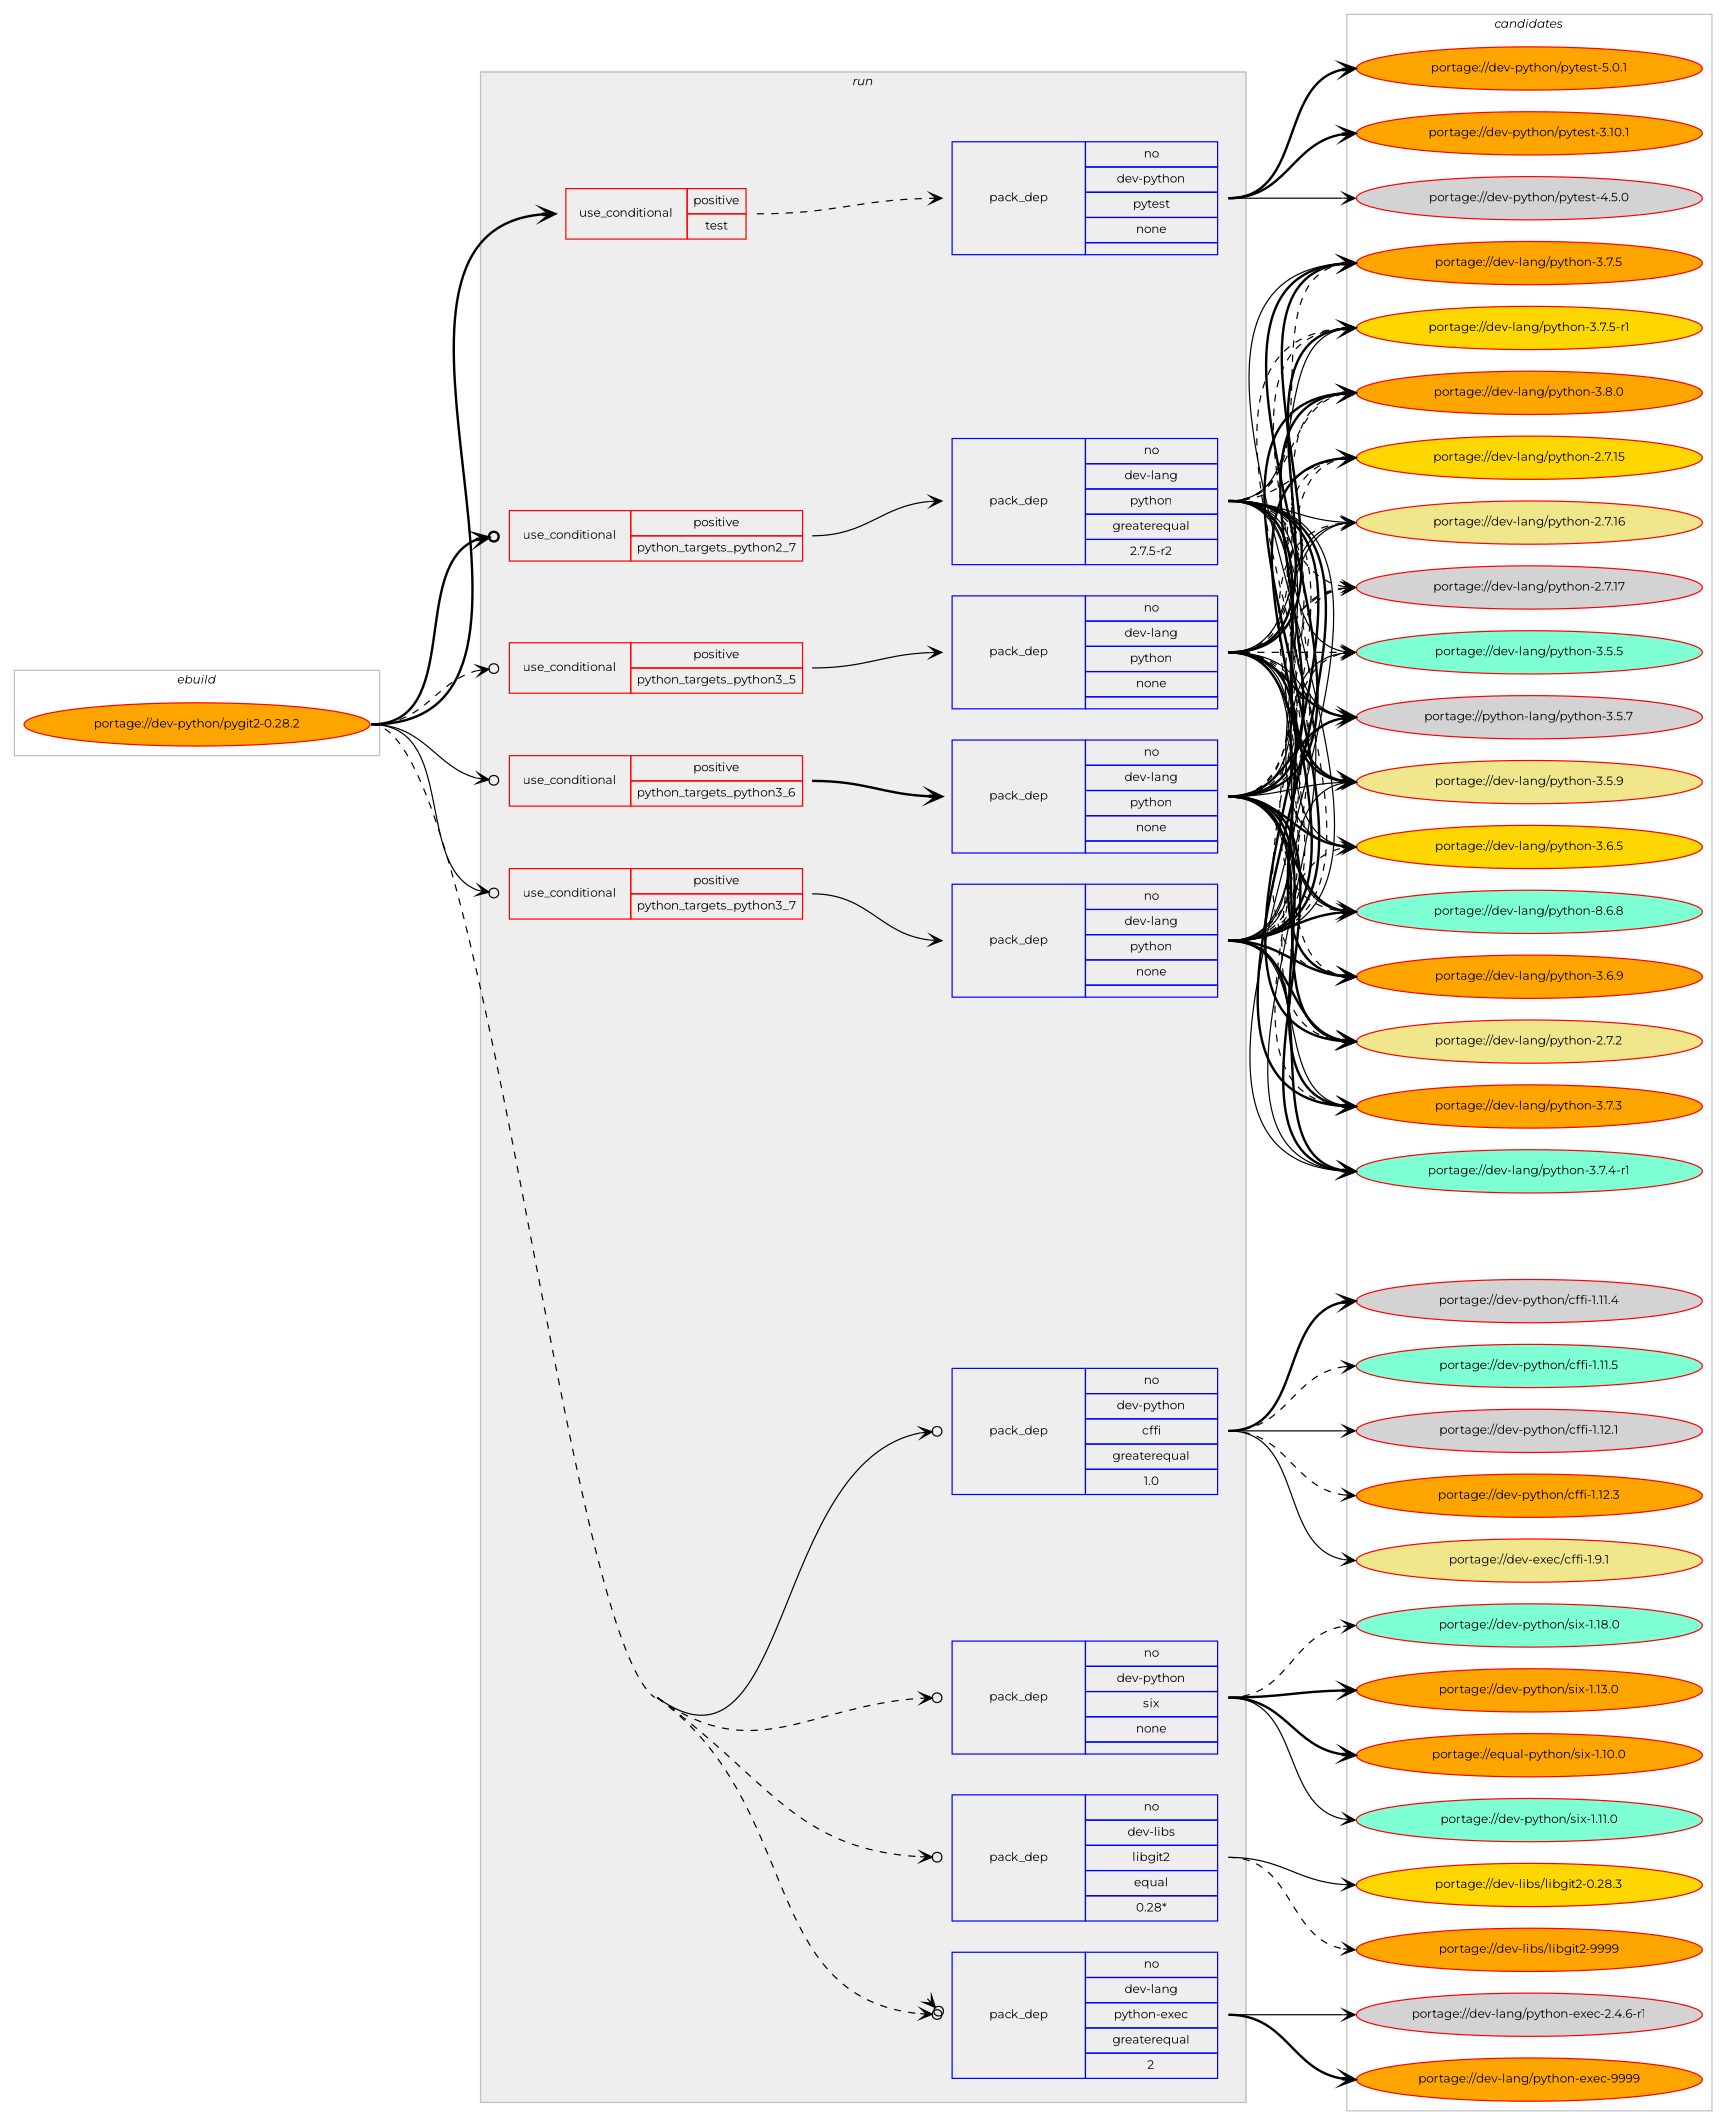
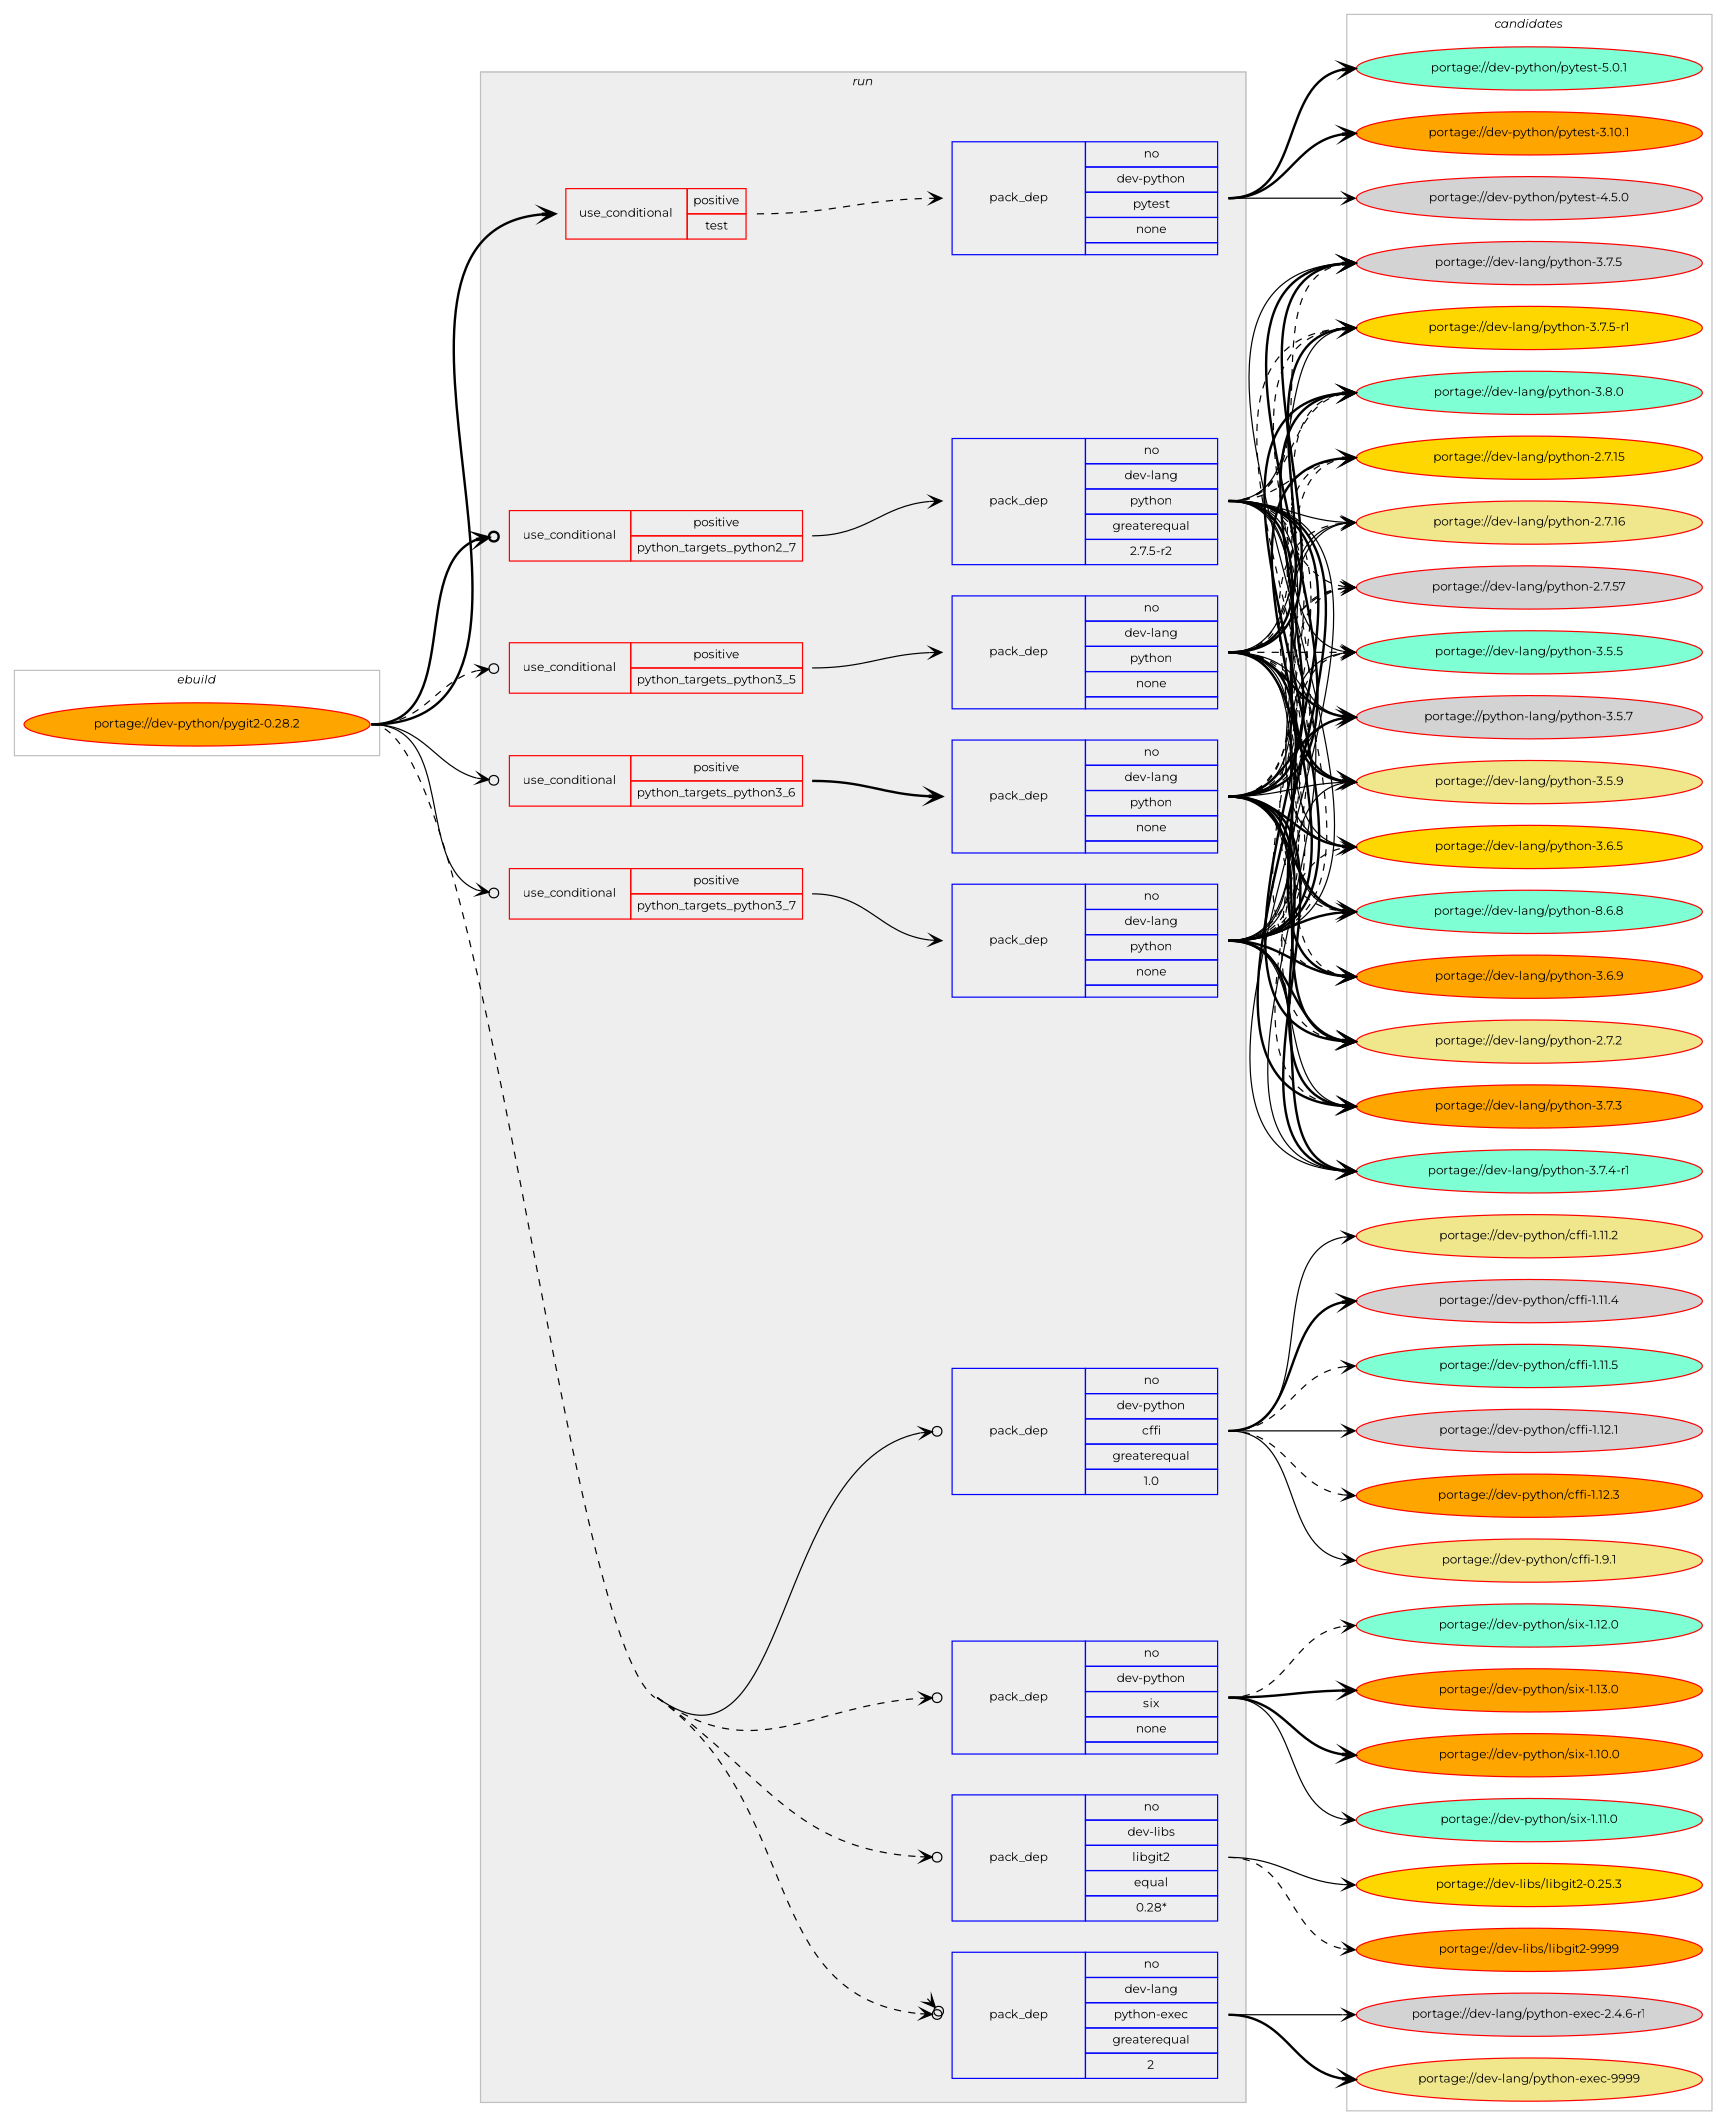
node "portage://dev-python/pytest-5.0.1": fillcolor orange -> aquamarine
node "portage://dev-lang/python-3.7.5": fillcolor orange -> lightgrey
node "portage://dev-lang/python-3.8.0": fillcolor orange -> aquamarine
node "portage://dev-lang/python-2.7.17": label "portage://dev-lang/python-2.7.17" -> "portage://dev-lang/python-2.7.57"
node "portage://dev-python/cffi-1.11.2": added
node "portage://dev-exec/cffi-1.9.1": label "portage://dev-exec/cffi-1.9.1" -> "portage://dev-python/cffi-1.9.1"
node "portage://dev-python/six-1.18.0": label "portage://dev-python/six-1.18.0" -> "portage://dev-python/six-1.12.0"
node "portage://equal-python/six-1.10.0": label "portage://equal-python/six-1.10.0" -> "portage://dev-python/six-1.10.0"
node "portage://dev-libs/libgit2-0.28.3": label "portage://dev-libs/libgit2-0.28.3" -> "portage://dev-libs/libgit2-0.25.3"
node "portage://dev-lang/python-exec-9999": fillcolor orange -> khaki
